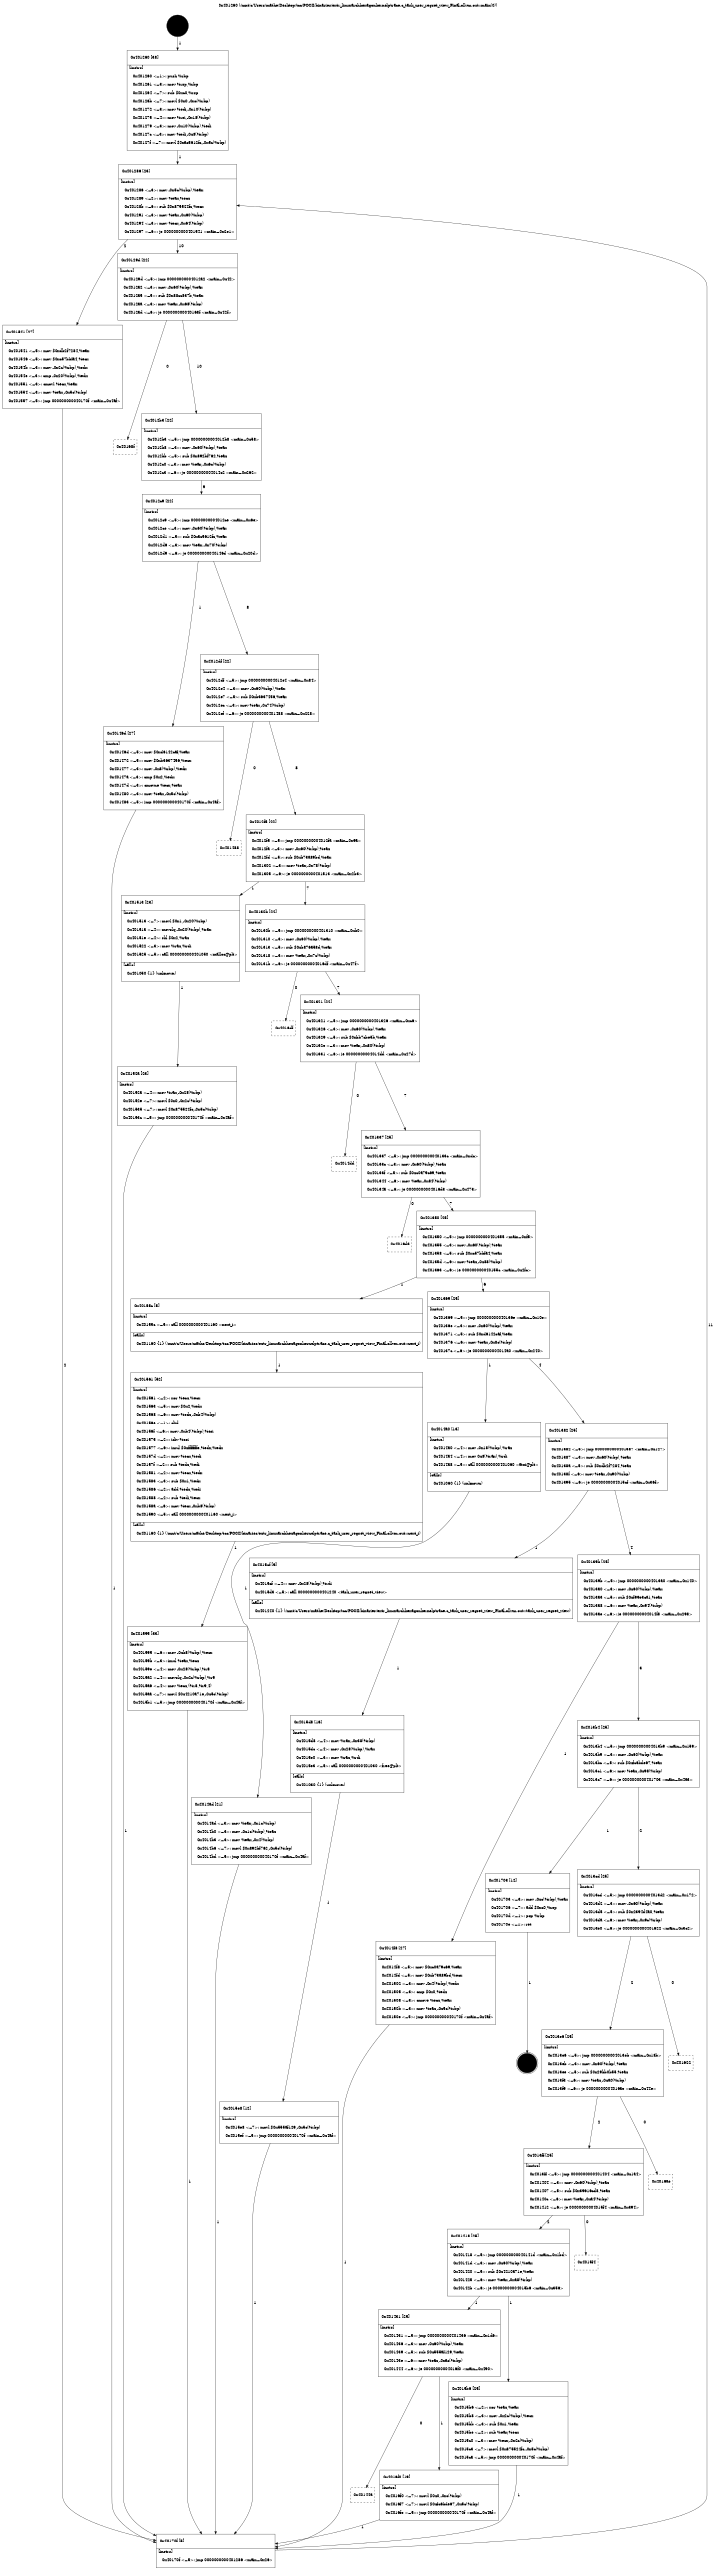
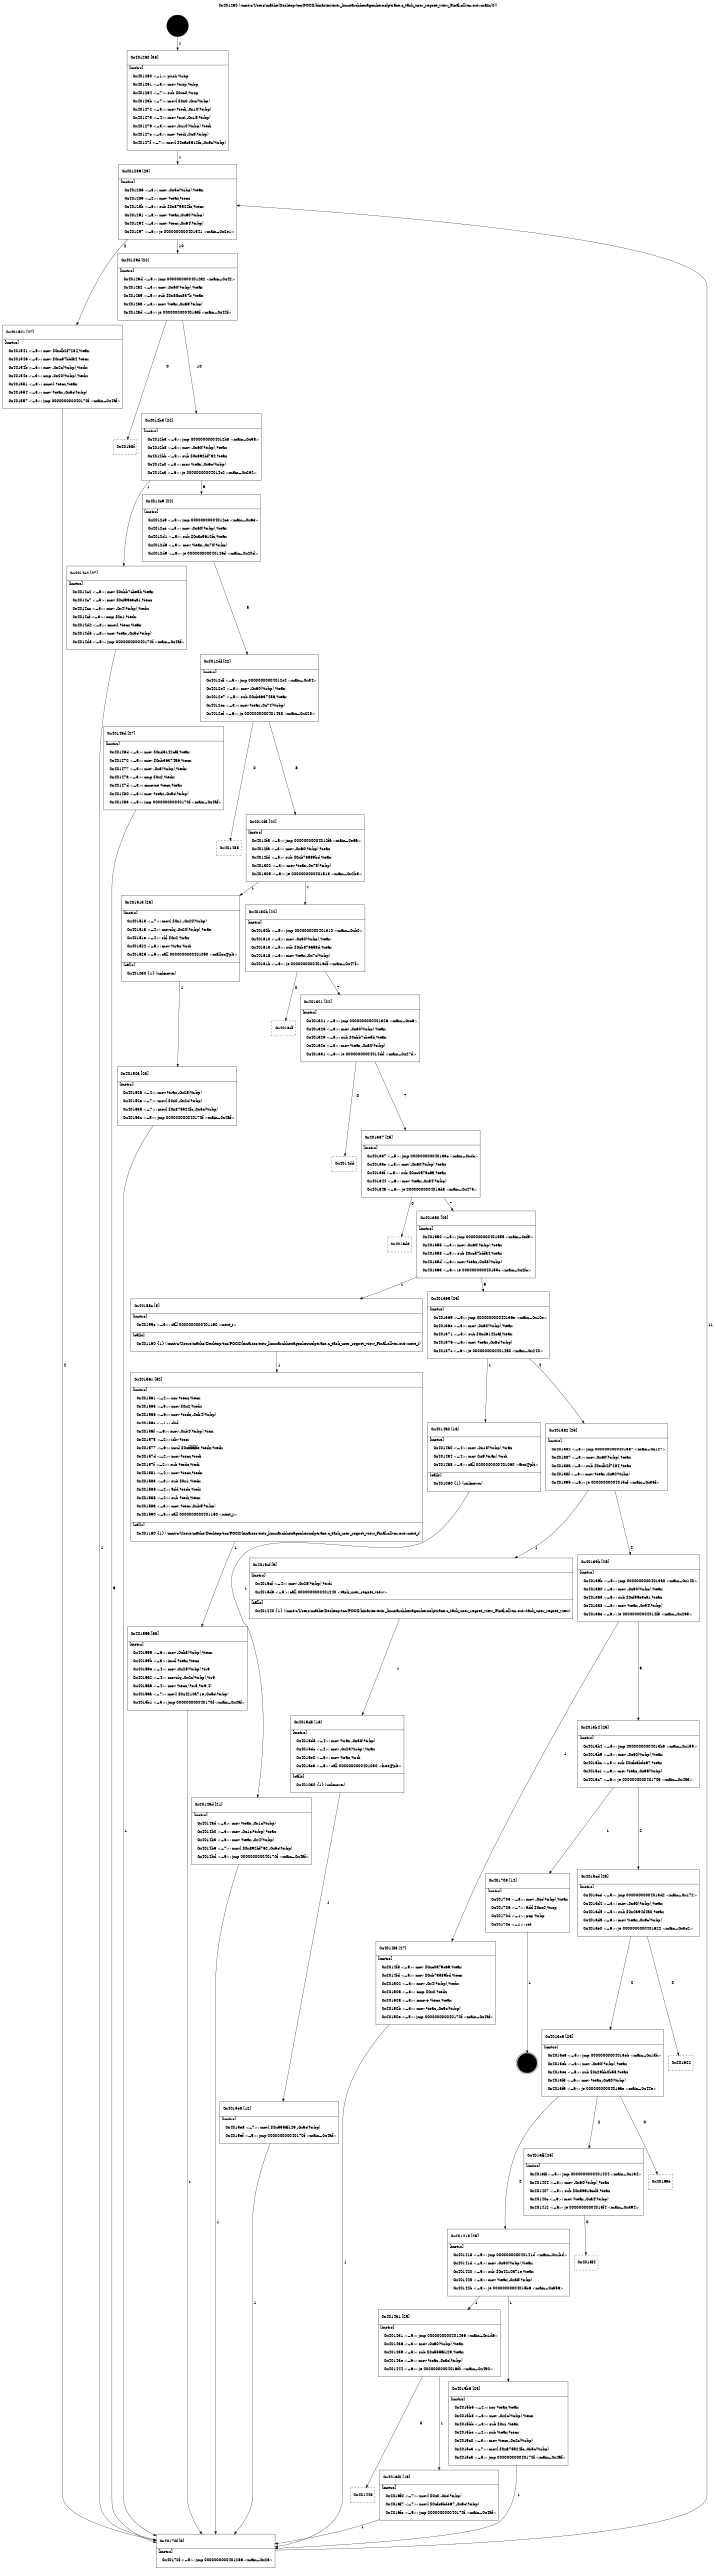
node "0x4014c2 [27]": added
edge "0x4012c9 [22]" -> "0x40146d [27]": removed, label "1"
edge "0x40146d [27]" -> "0x40170f [5]": label " 1" -> " 9"
edge "0x4013ff [25]" -> "0x401418 [25]": now "0x4013e6 [25]" -> "0x401418 [25]"
